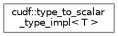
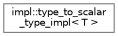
node "cudf::type_to_scalar _type_impl< T >": label "cudf::type_to_scalar _type_impl< T >" -> "impl::type_to_scalar _type_impl< T >"
